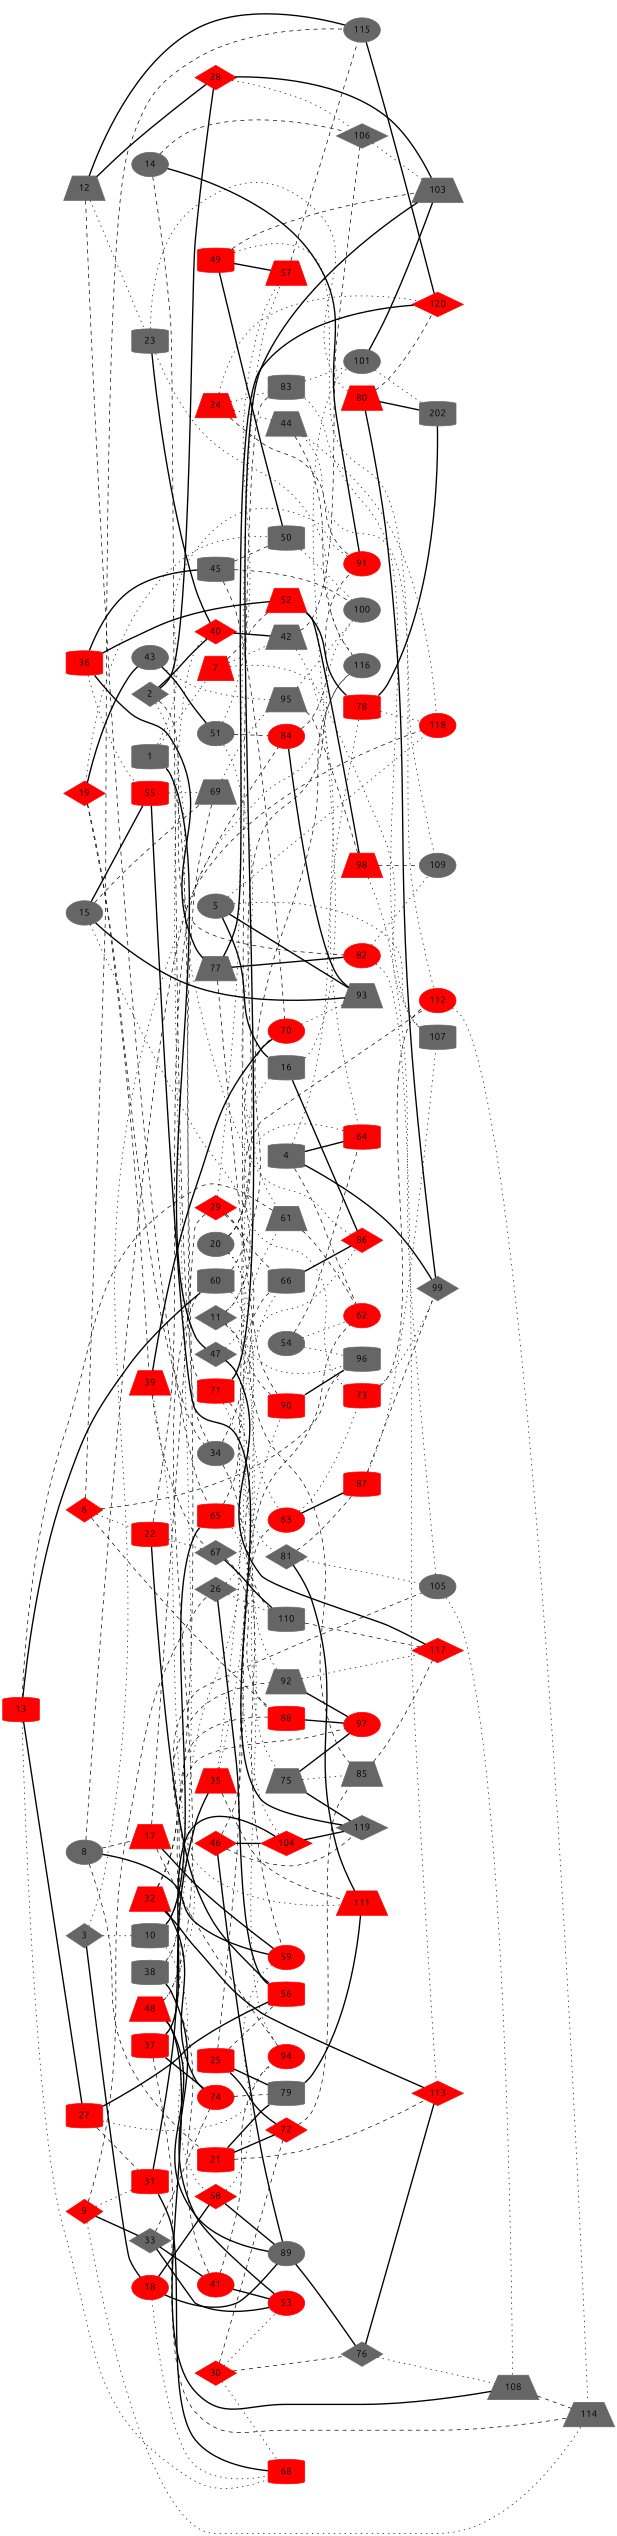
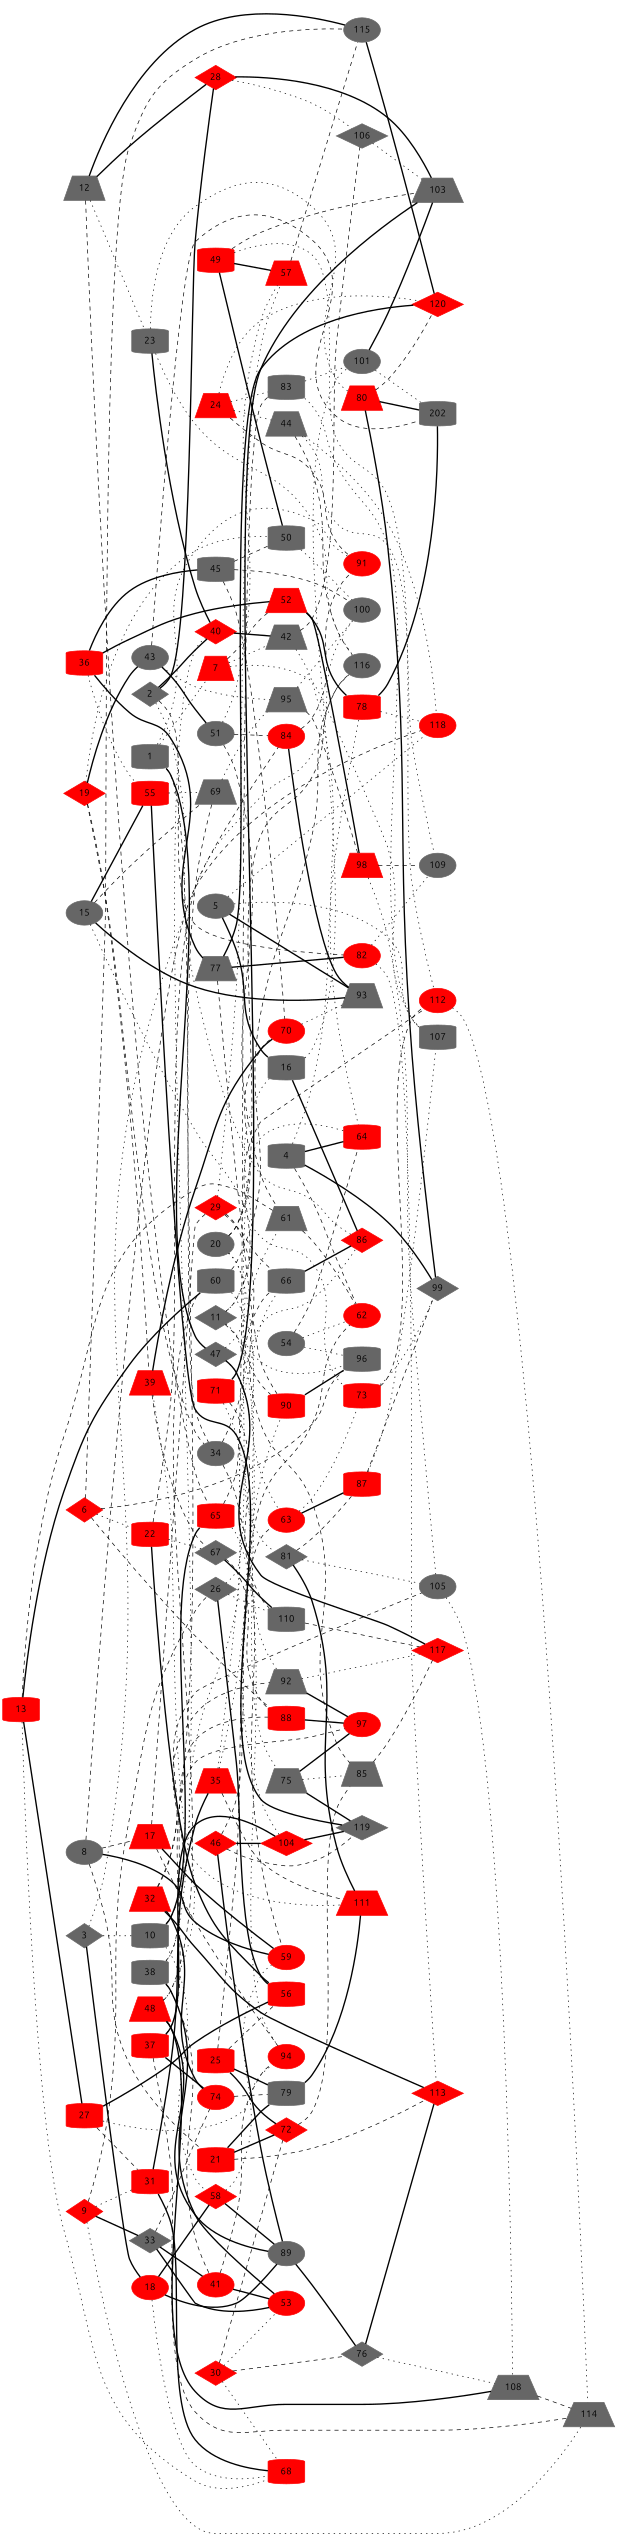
node "14": removed
edge "202" -- "43": added
edge "51" -- "61": style dotted -> dashed
